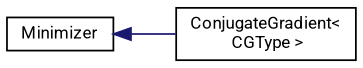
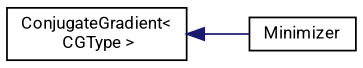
edge "ConjugateGradient< CGType >" -> "Minimizer": reversed
